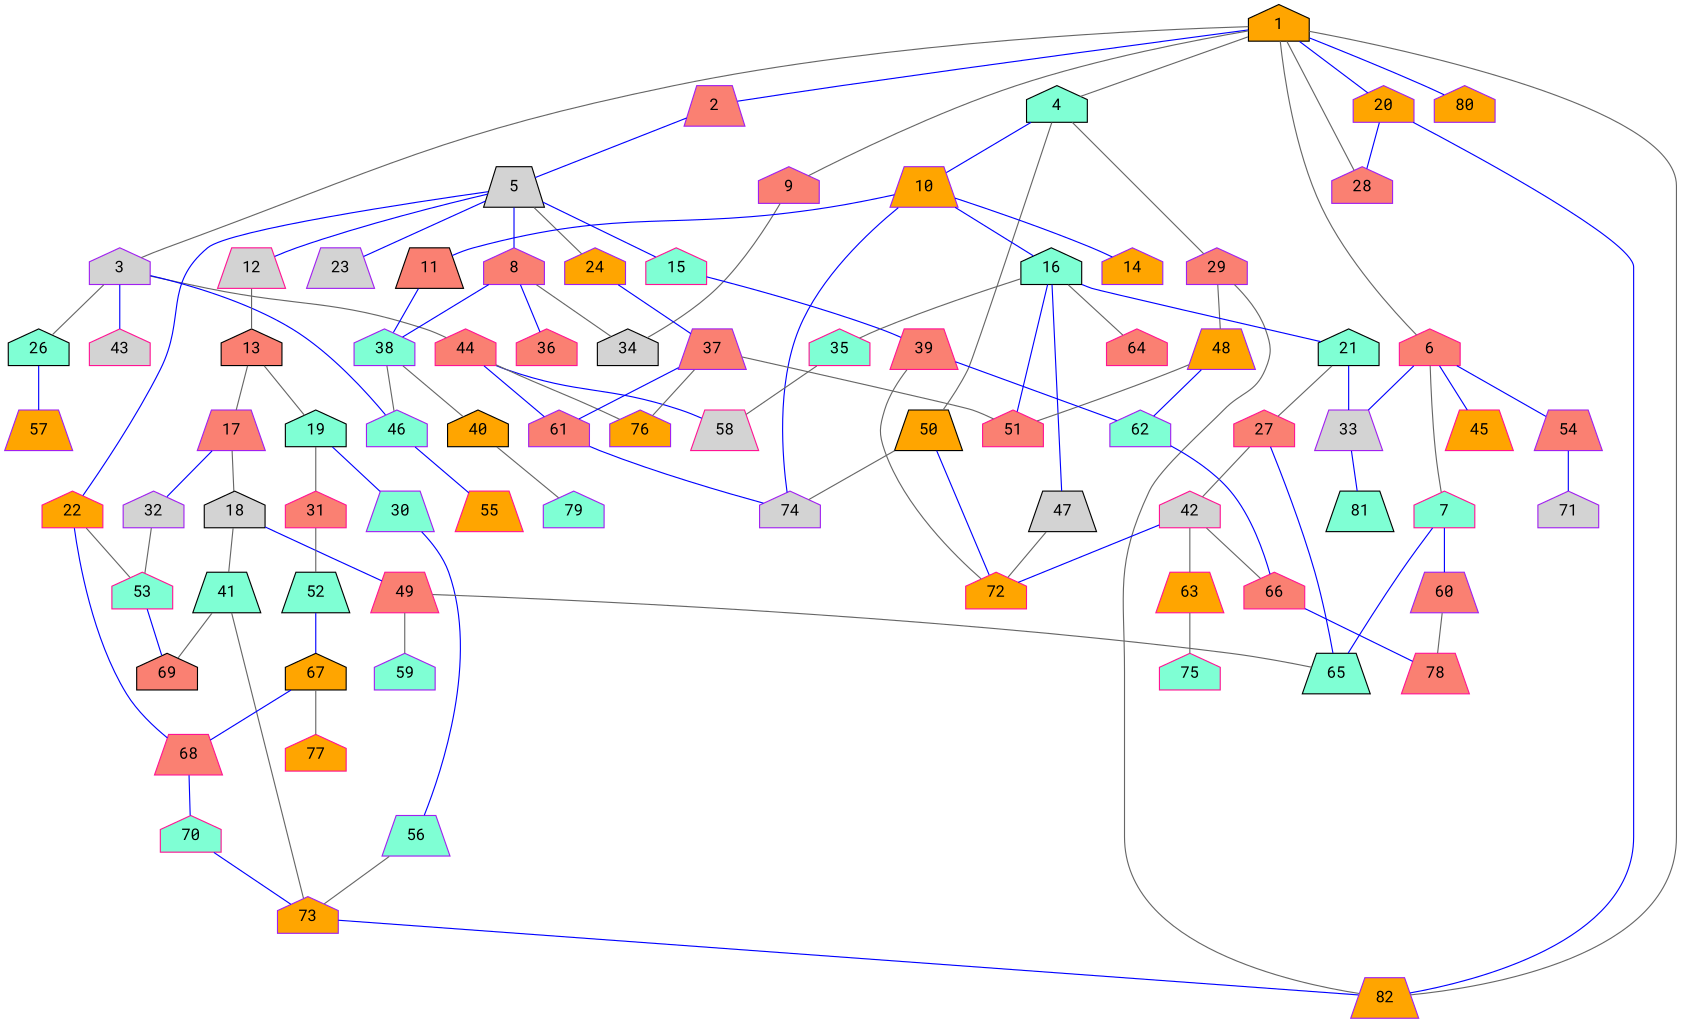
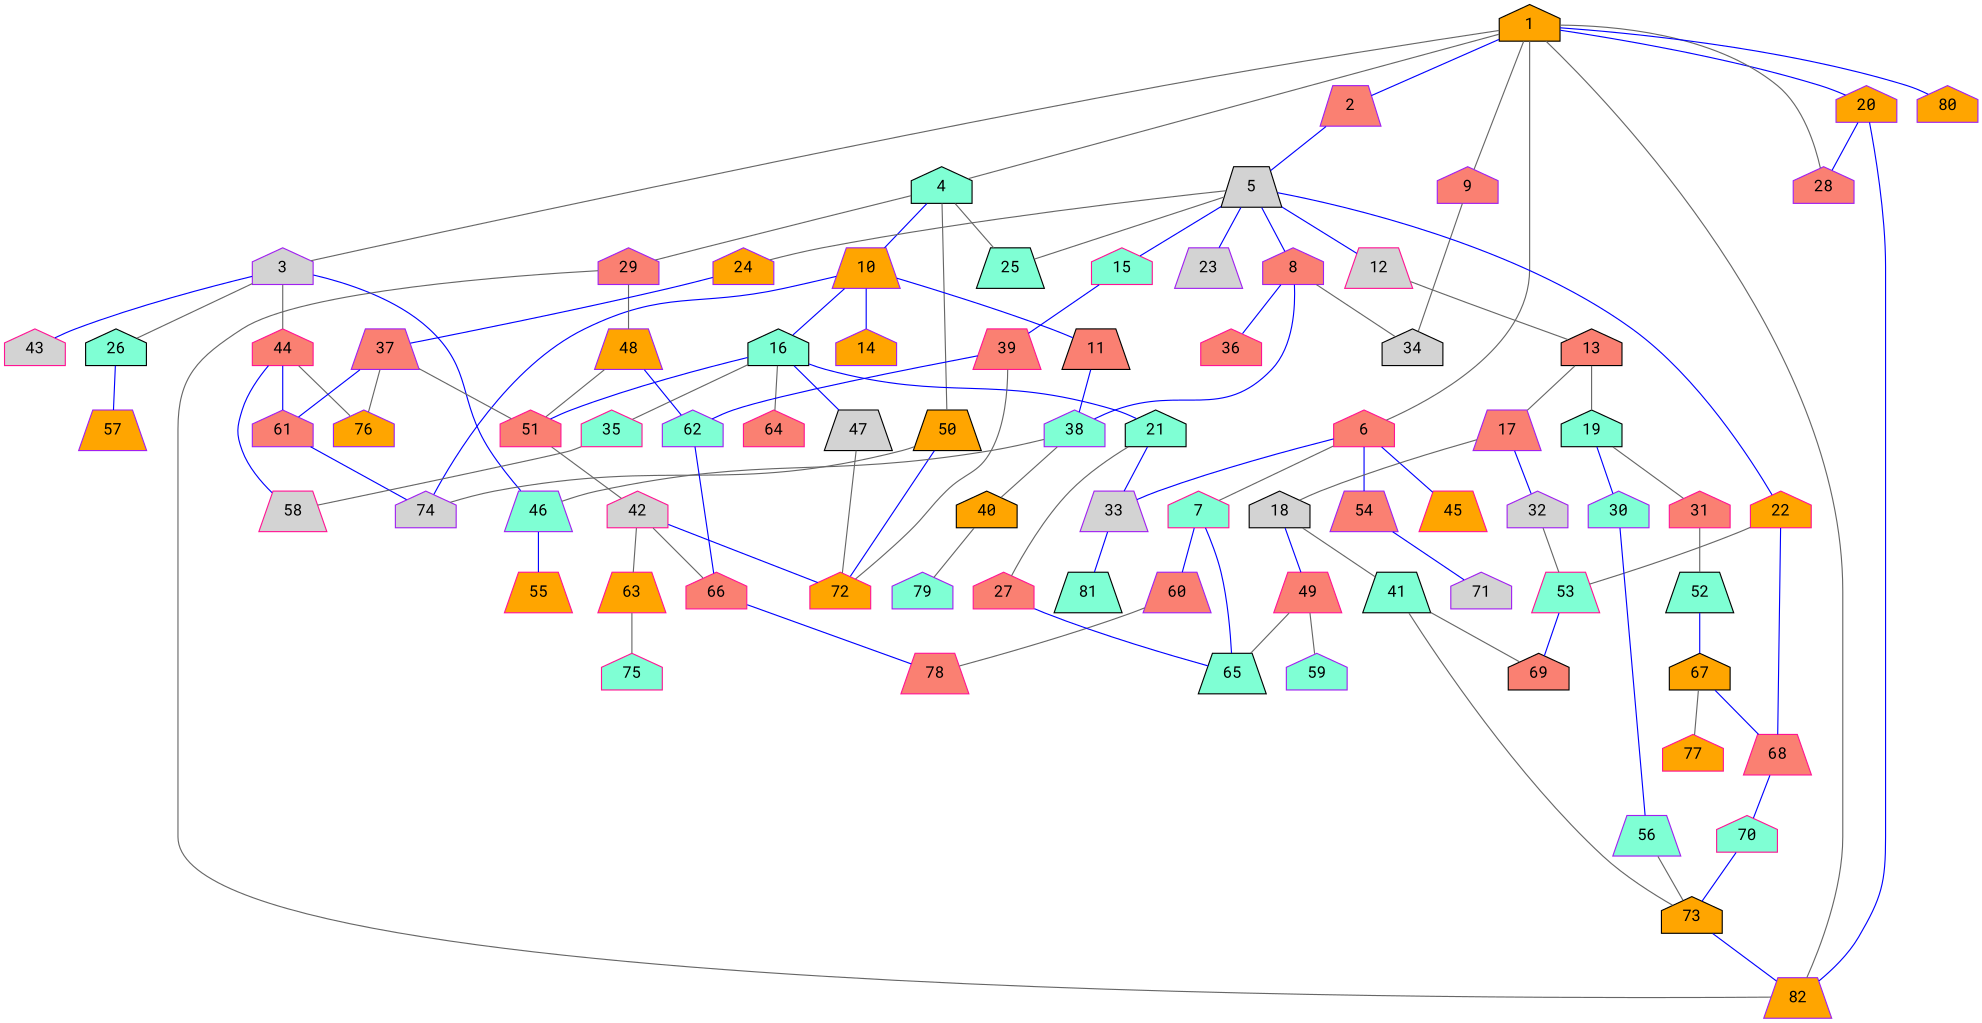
node "25": added
node "46": shape house -> trapezium
edge "27" -- "42": now "51" -- "42"
node "30": shape trapezium -> house
node "53": shape house -> trapezium
node "73": color purple -> black
